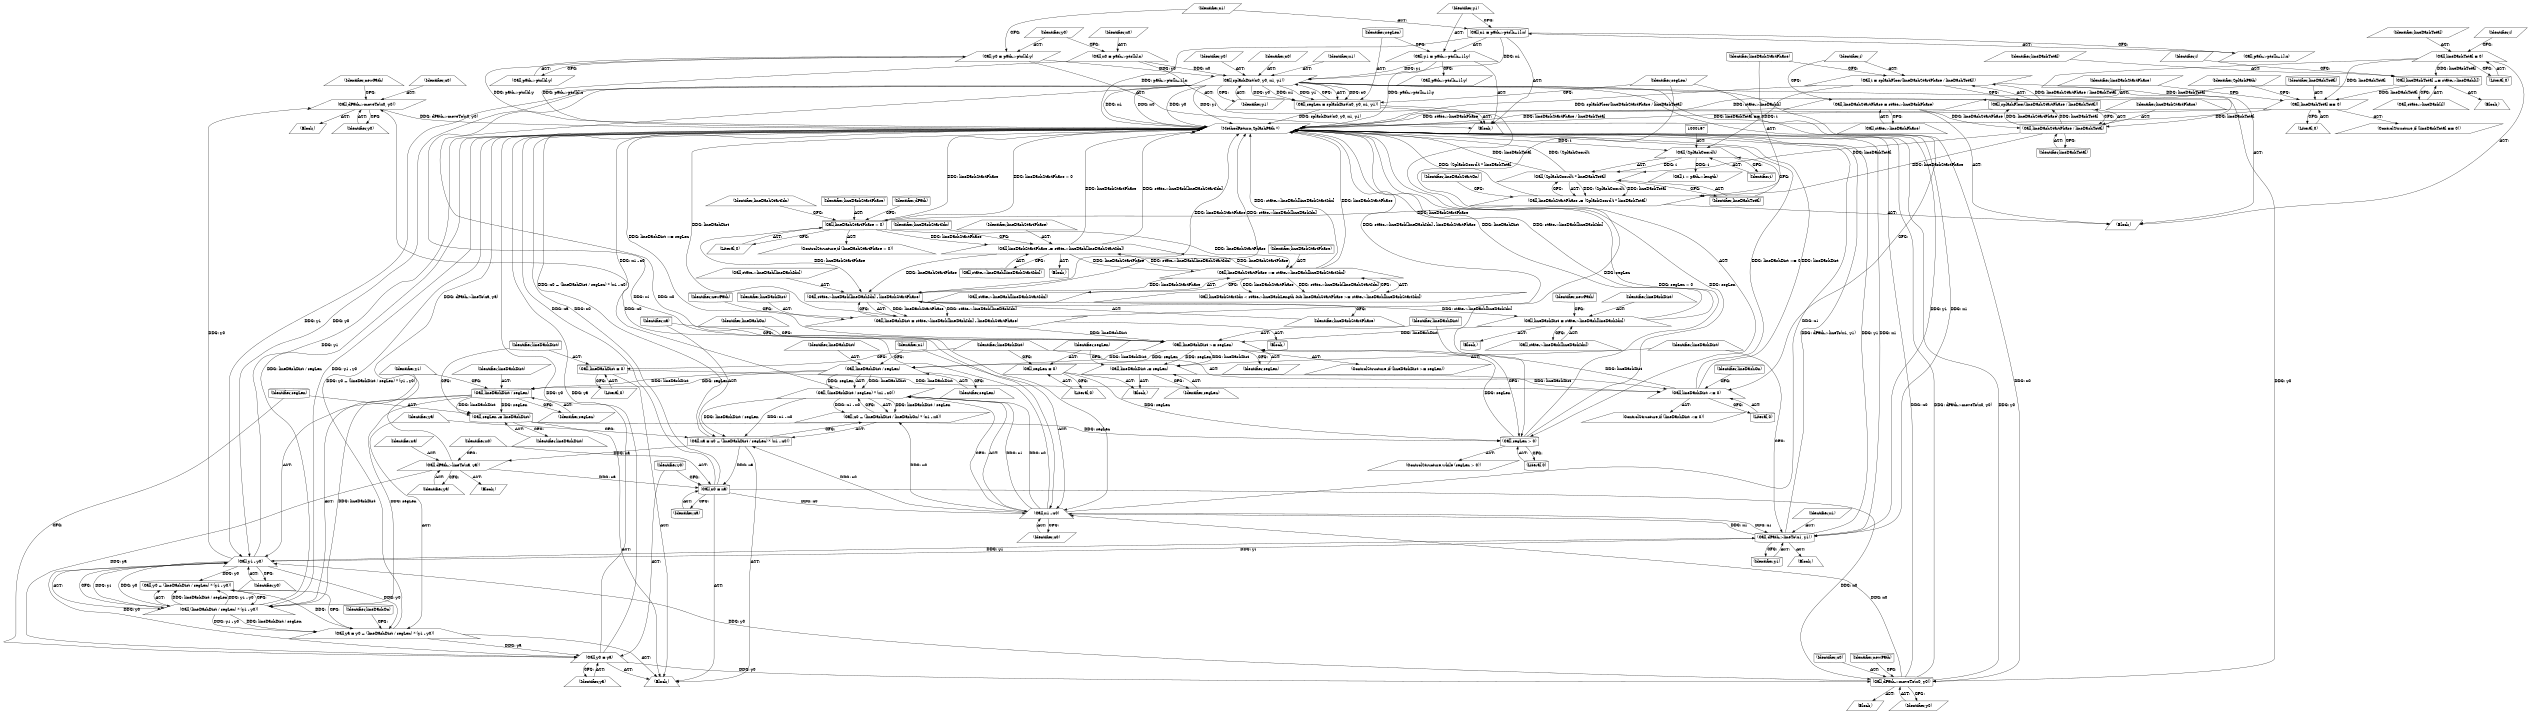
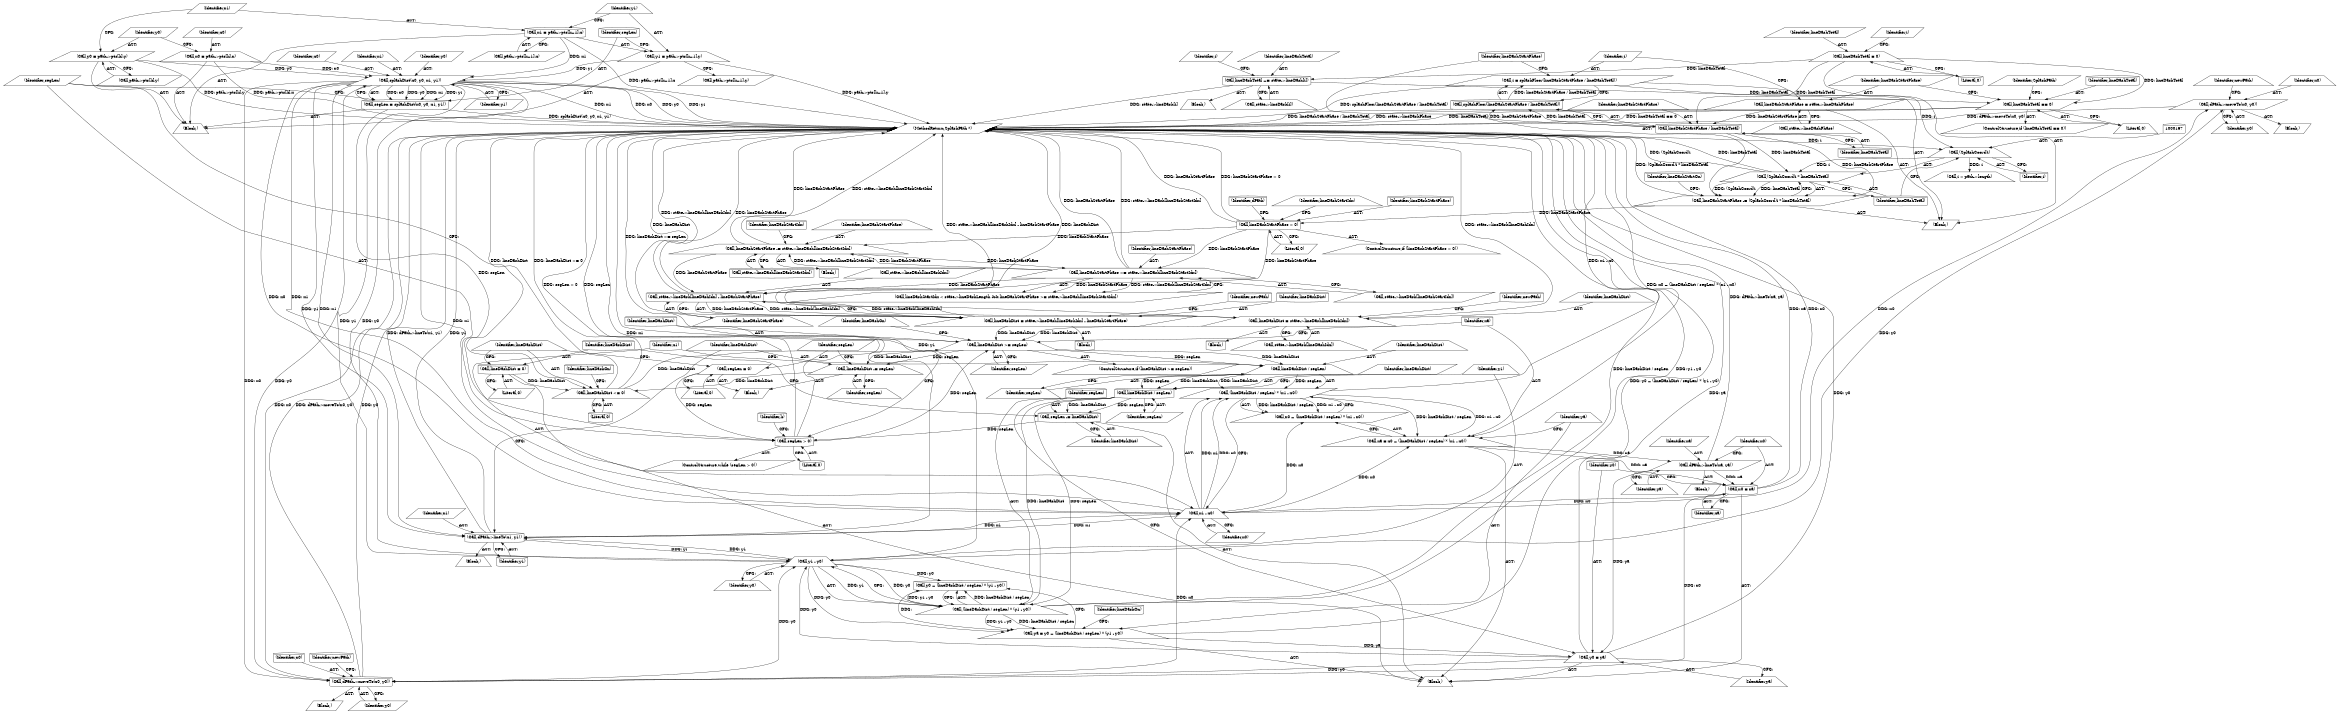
edge "(Call,xa = x0 + (lineDashDist / segLen) * (x1 - x0))" -> "(MethodReturn,SplashPath *)": reversed
node "(Call,i < path->length)": shape parallelogram -> trapezium
node "(Identifier,k)": added
node "(Call,x0 + (lineDashDist / lineDashOn) * (x1 - x0))": label "(Call,x0 + (lineDashDist / lineDashOn) * (x1 - x0))" -> "(Call,x0 + (lineDashDist / segLen) * (x1 - x0))"
node "(ControlStructure,if (lineDashDist <= 0))": removed
node "(Call,xa = x0 + (lineDashDist / segLen) * (x1 - x0))": shape cylinder -> trapezium
